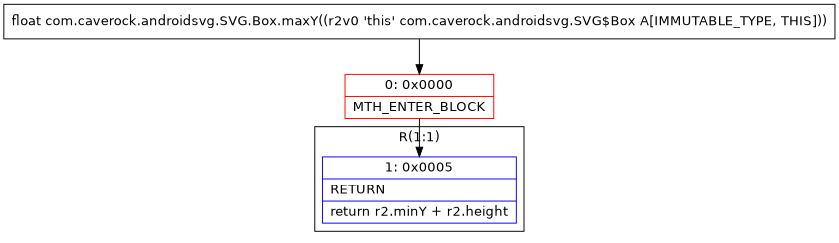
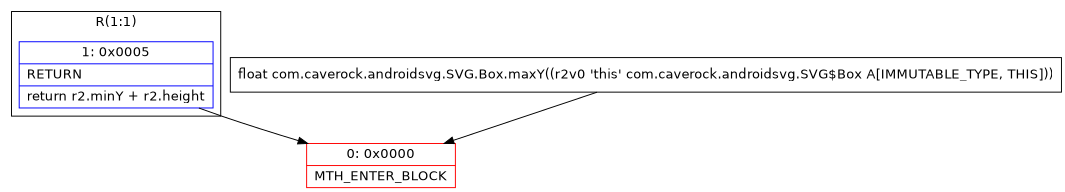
edge "0: 0x0000" -> "1: 0x0005": reversed
